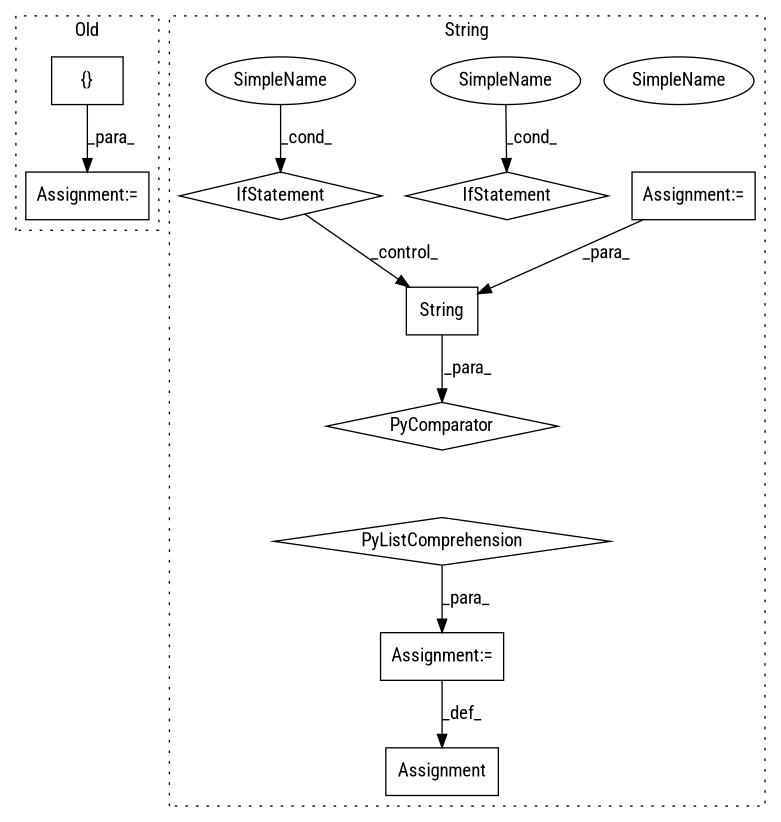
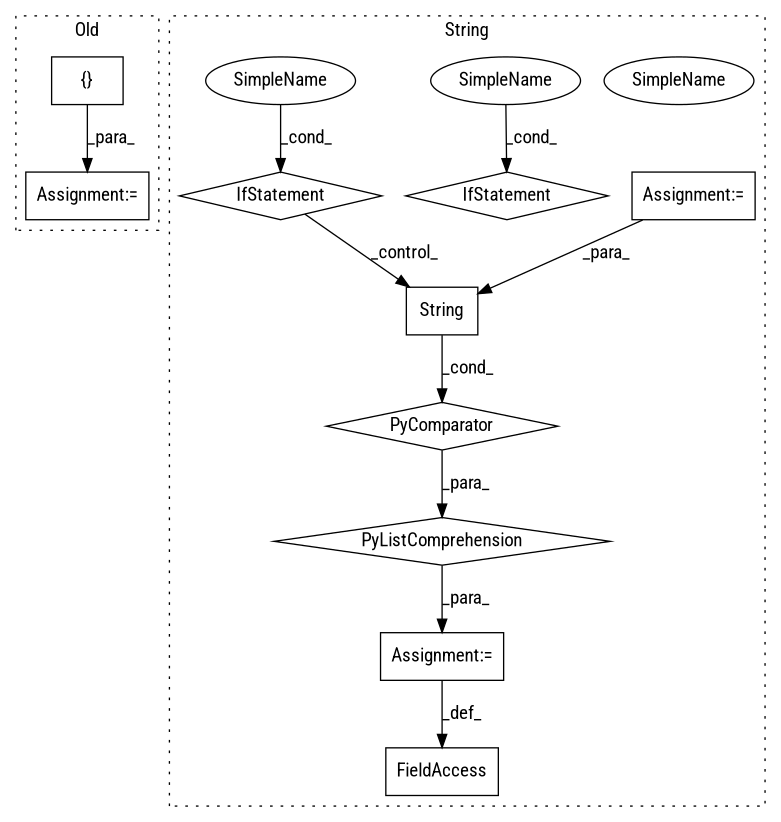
edge "String" -> "PyComparator": label "_para_" -> "_cond_"
edge "PyComparator" -> "PyListComprehension": added, label "_para_"
node "Assignment": label "Assignment" -> "FieldAccess"
